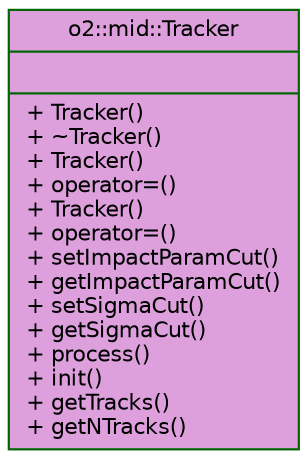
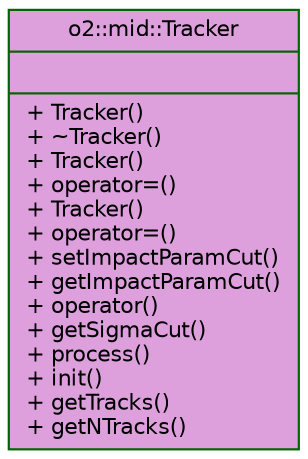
node "o2::mid::Tracker": text "+ setSigmaCut()" -> "+ operator()"
